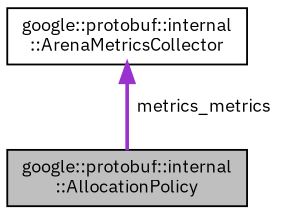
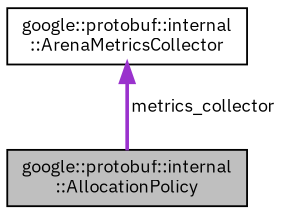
edge "google::protobuf::internal ::AllocationPolicy" -> "google::protobuf::internal ::ArenaMetricsCollector": label " metrics_metrics" -> " metrics_collector"
